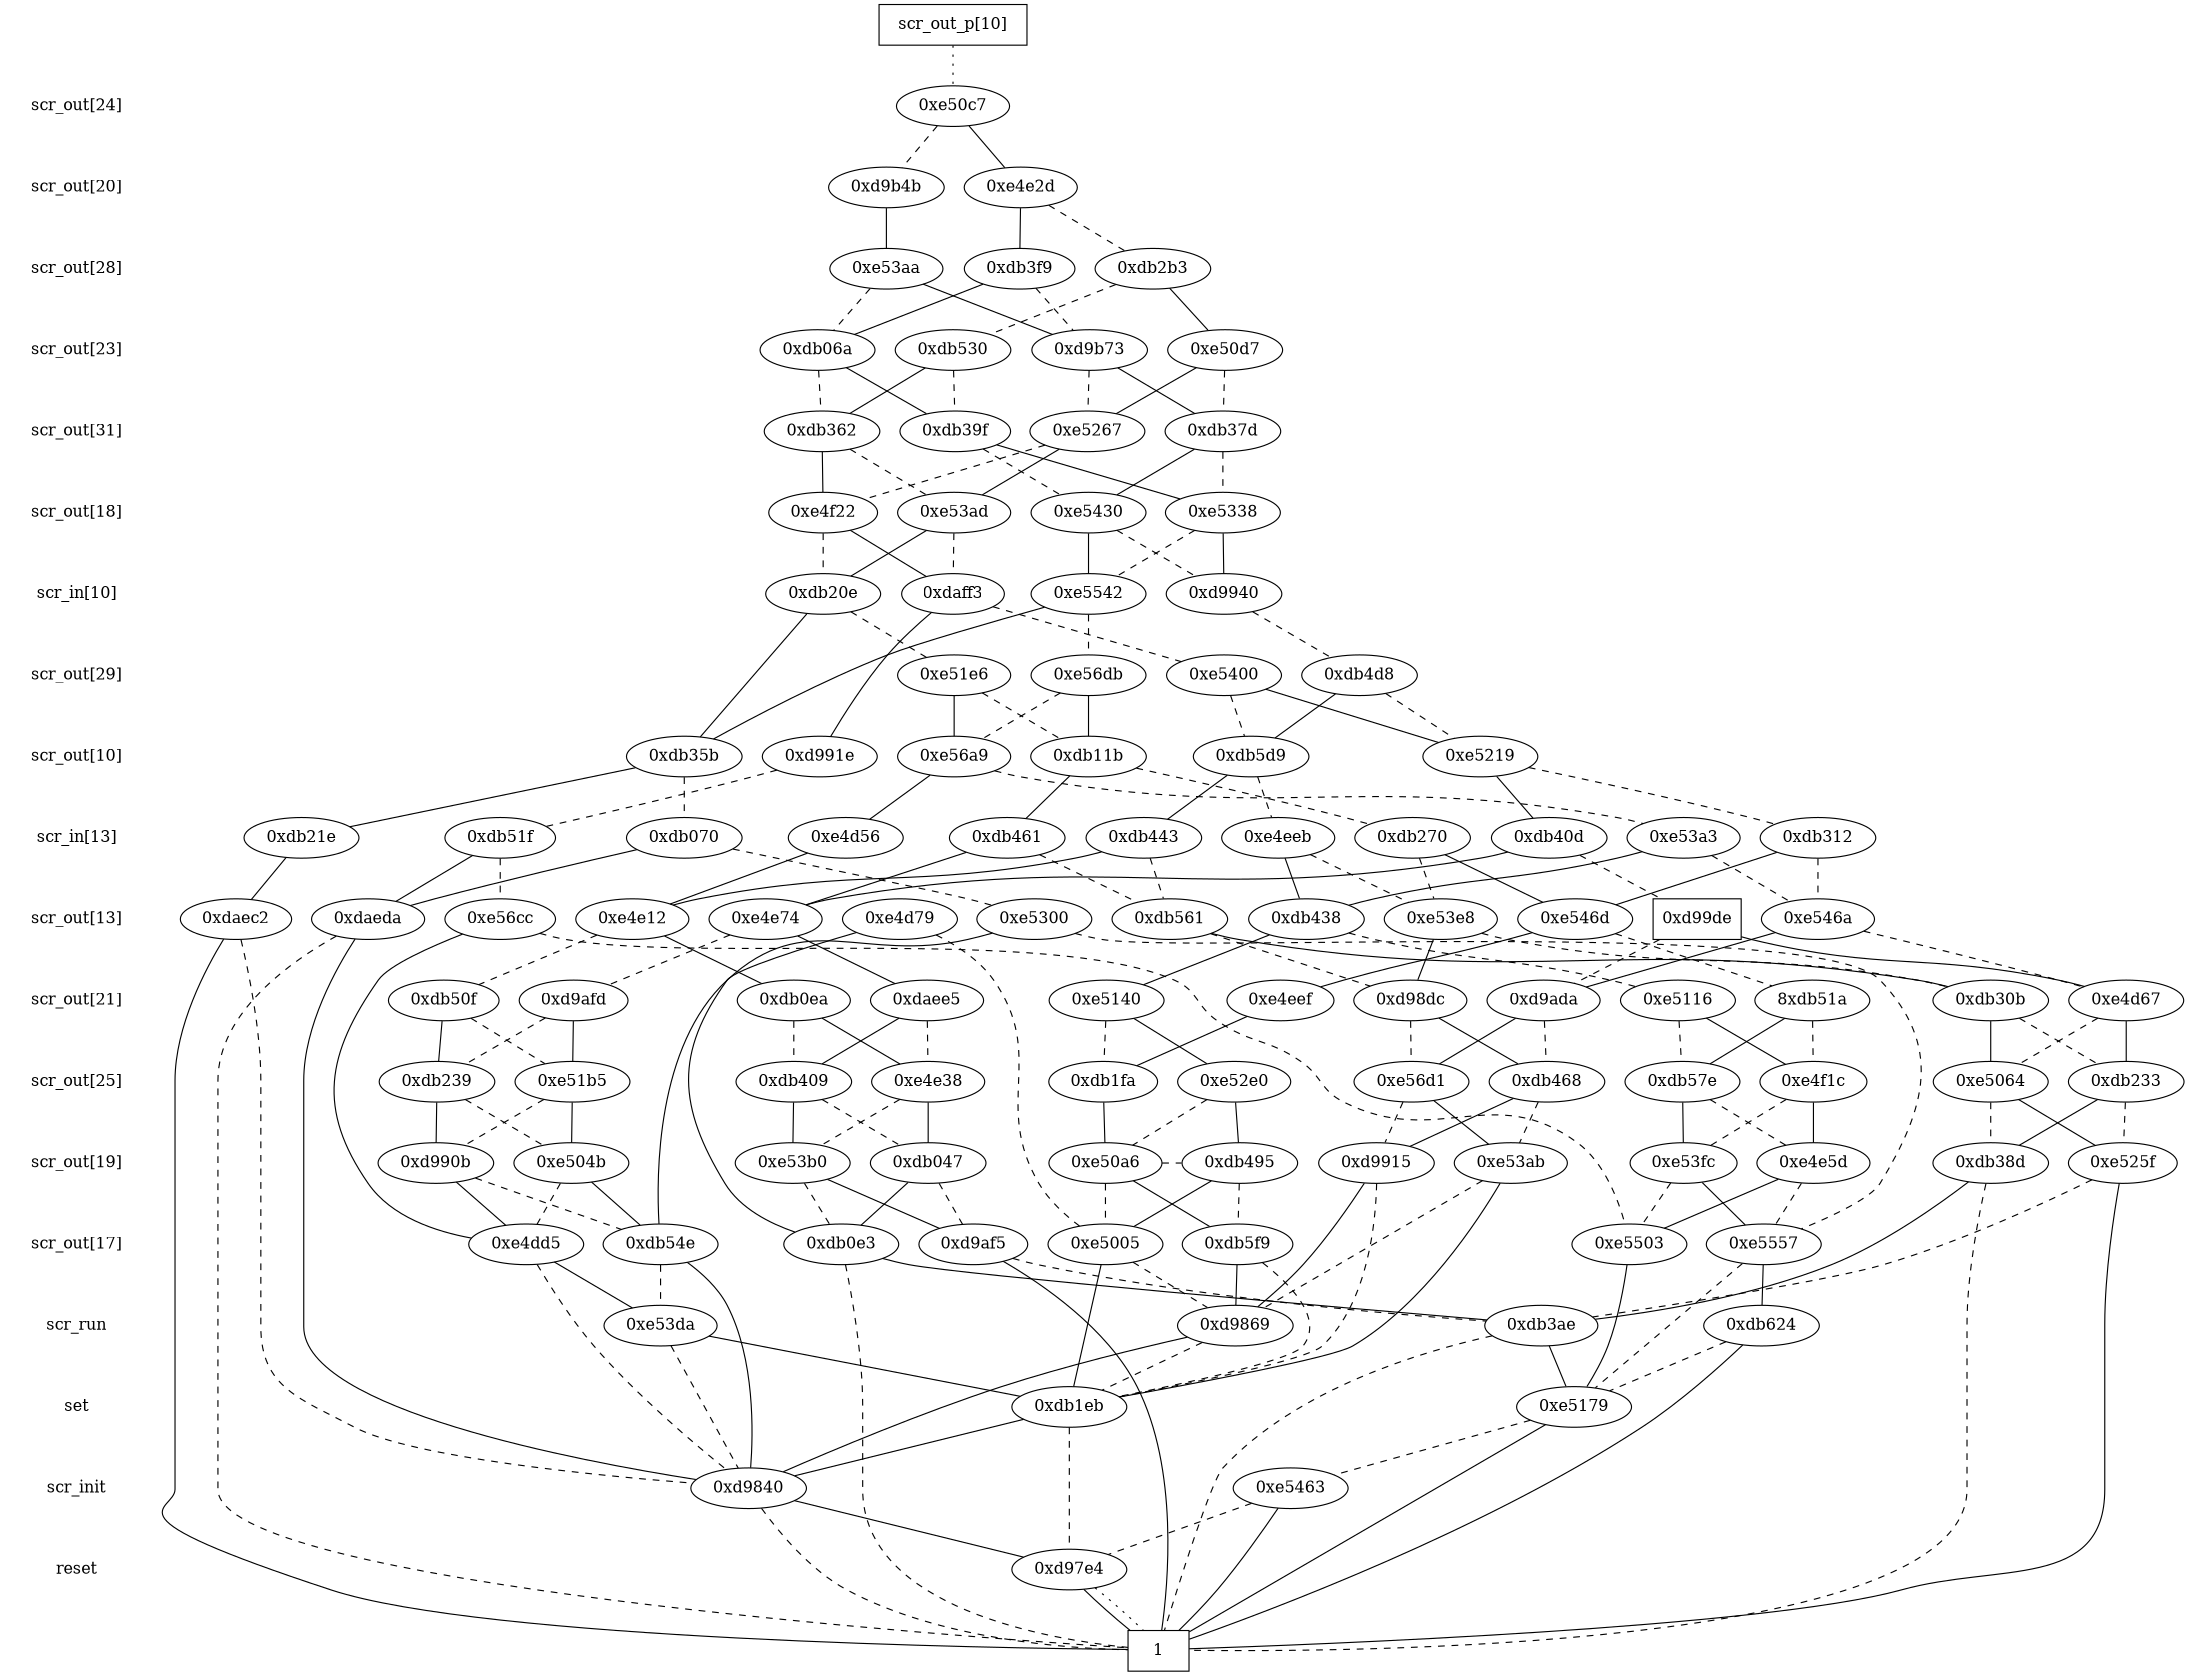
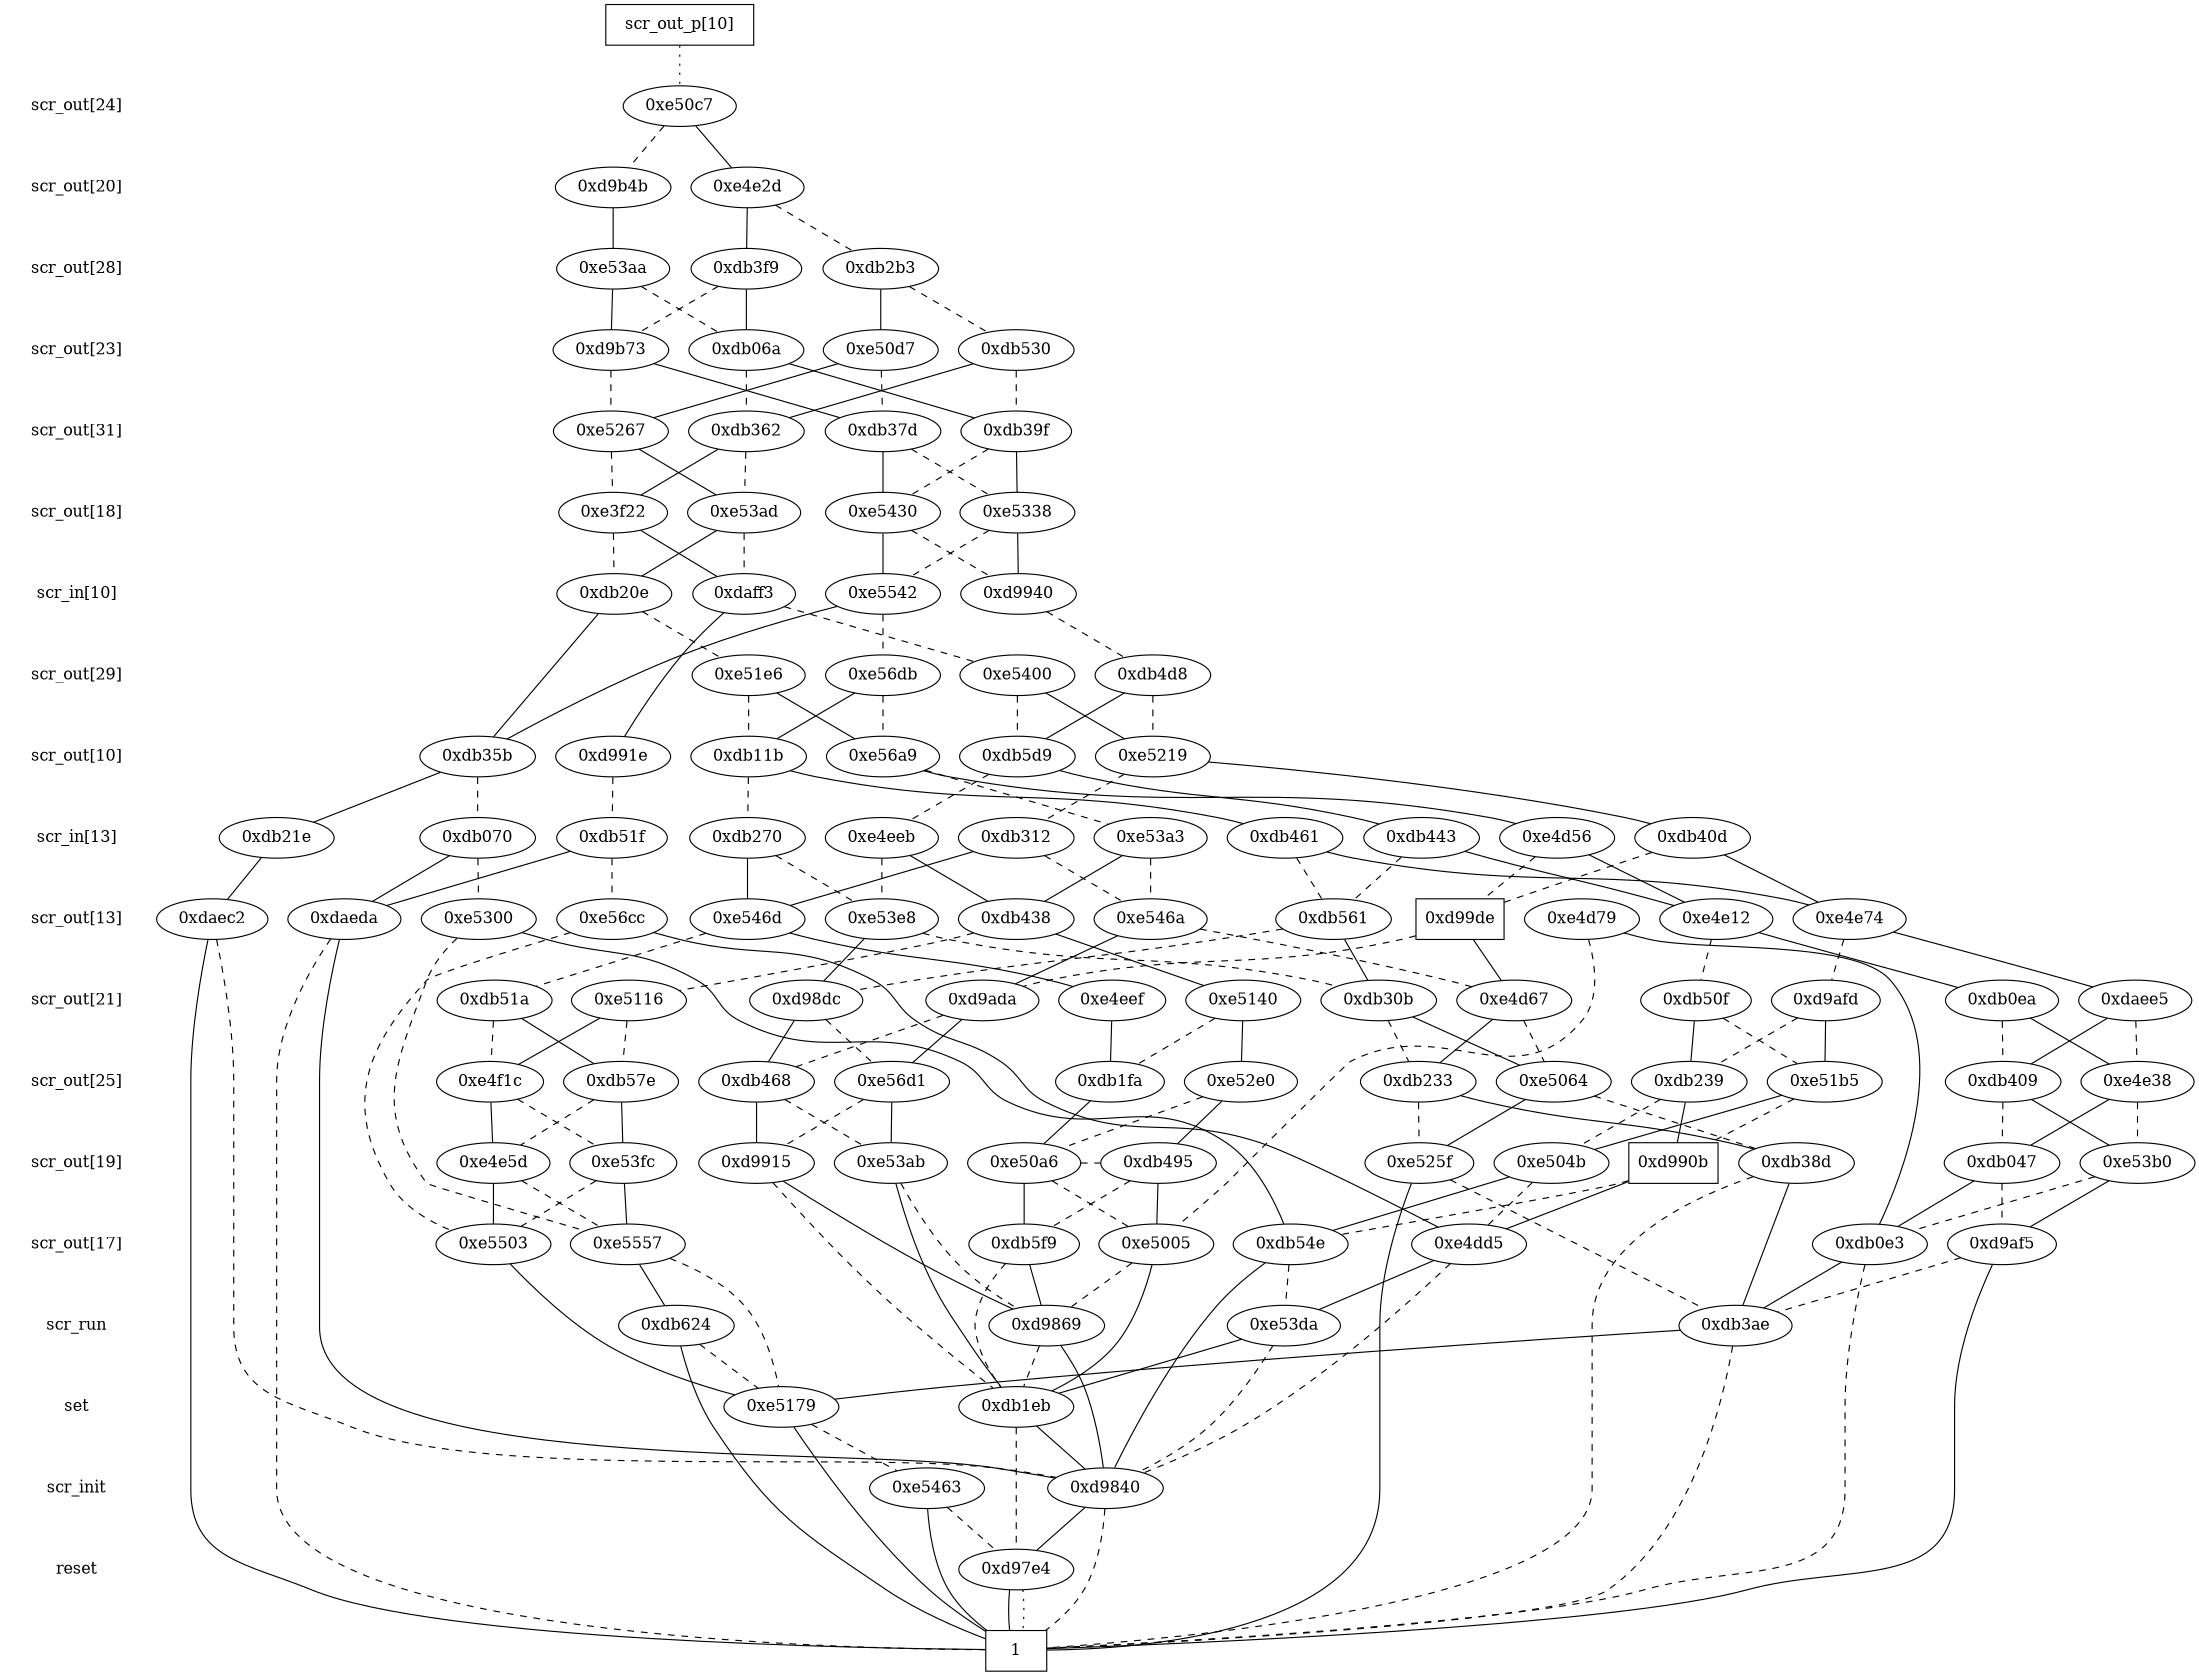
node "0xe4f22": label "0xe4f22" -> "0xe3f22"
edge "0xe4d56" -- "0xd99de": added
node "8xdb51a": label "8xdb51a" -> "0xdb51a"
node "0xd990b": shape ellipse -> box
